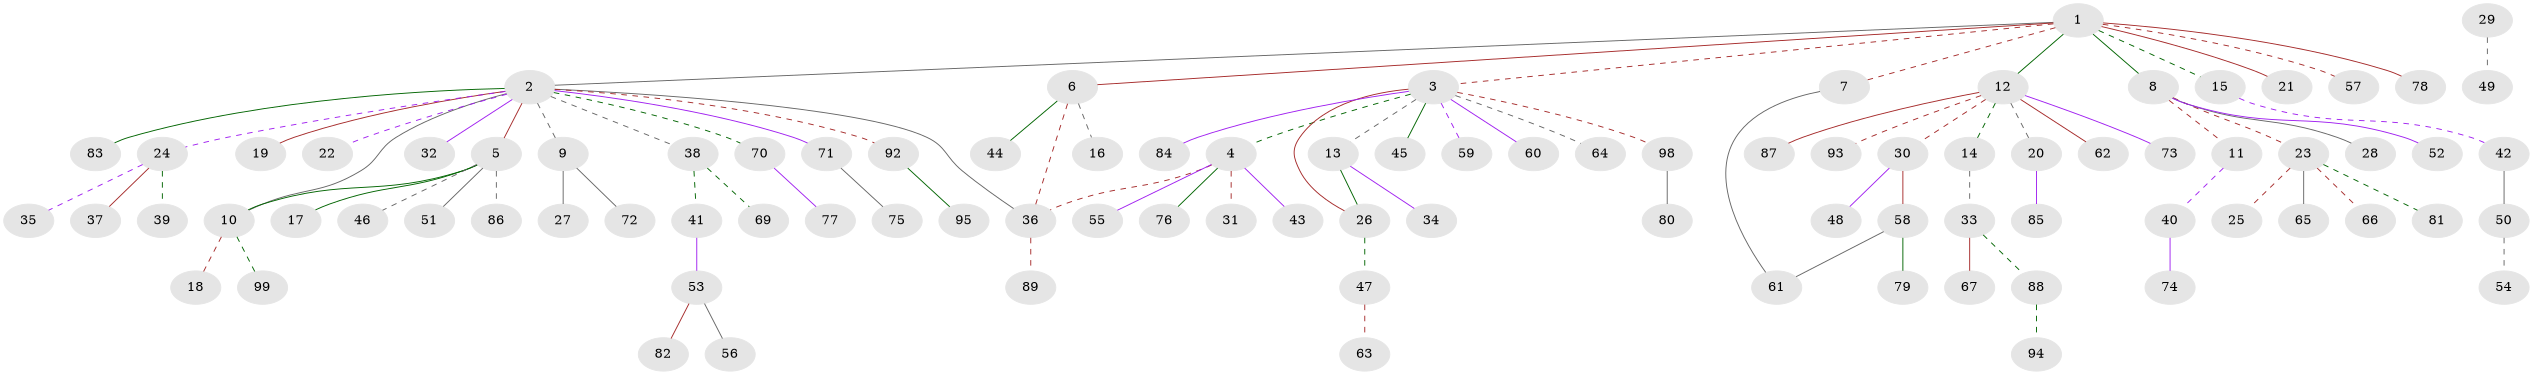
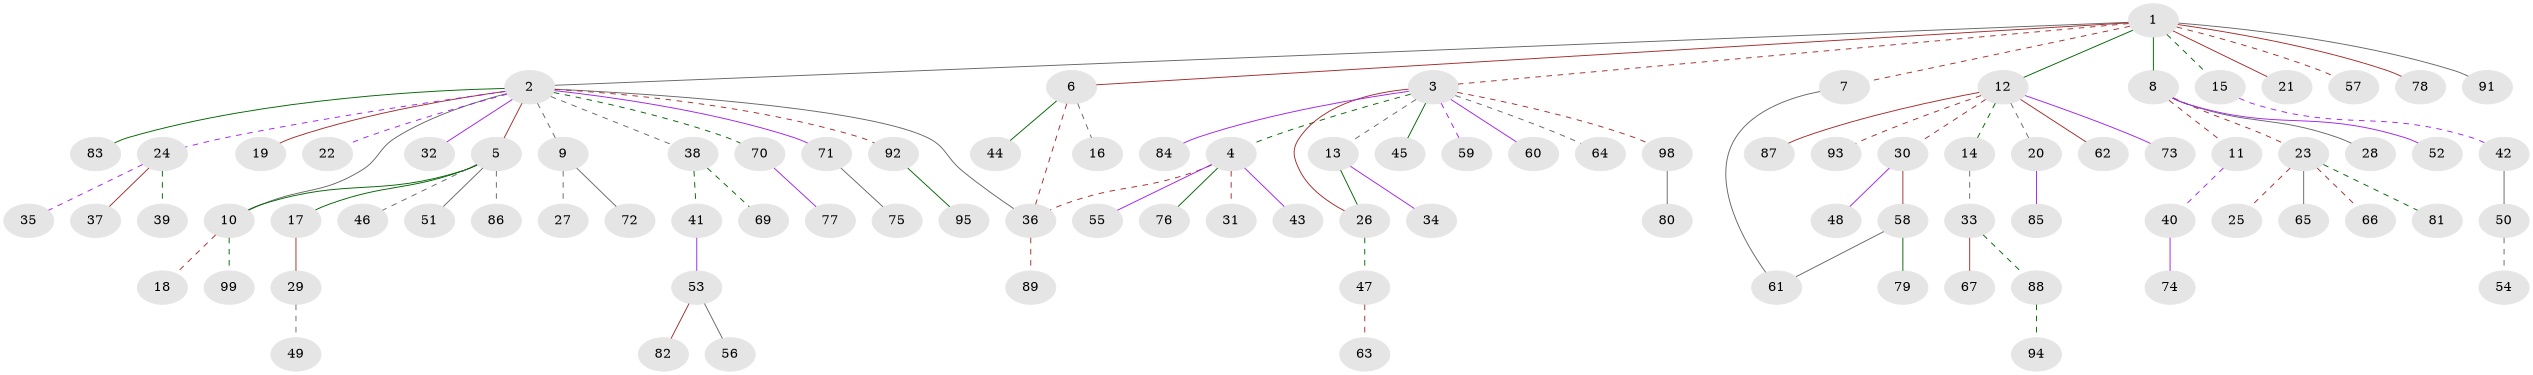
node "91": added
edge "9" -- "27": style solid -> dashed
edge "17" -- "29": added
